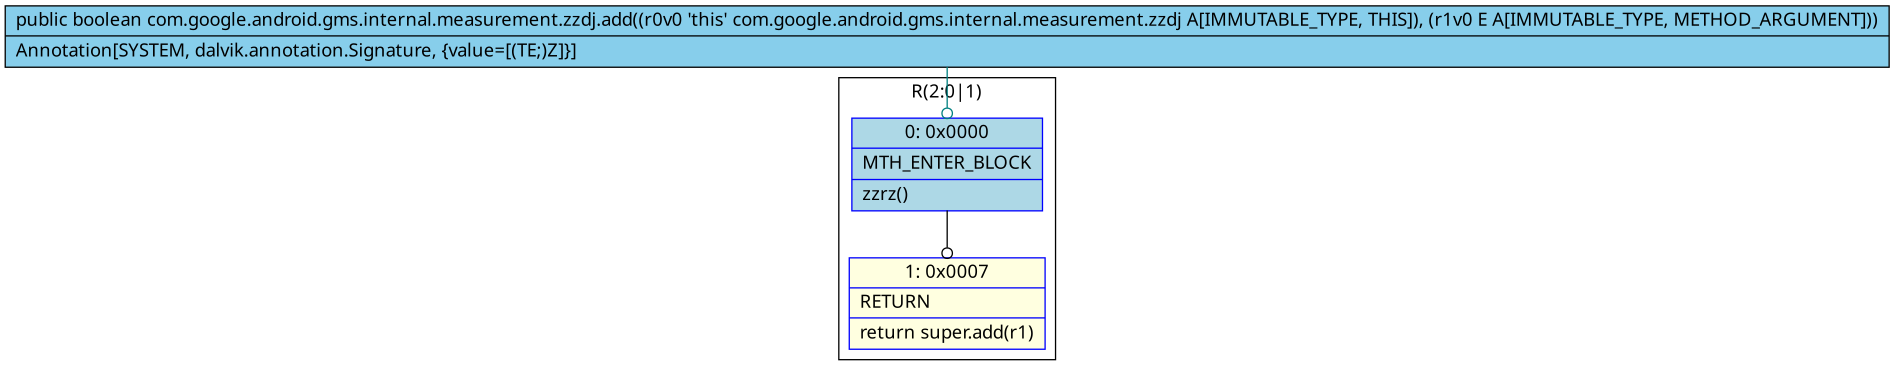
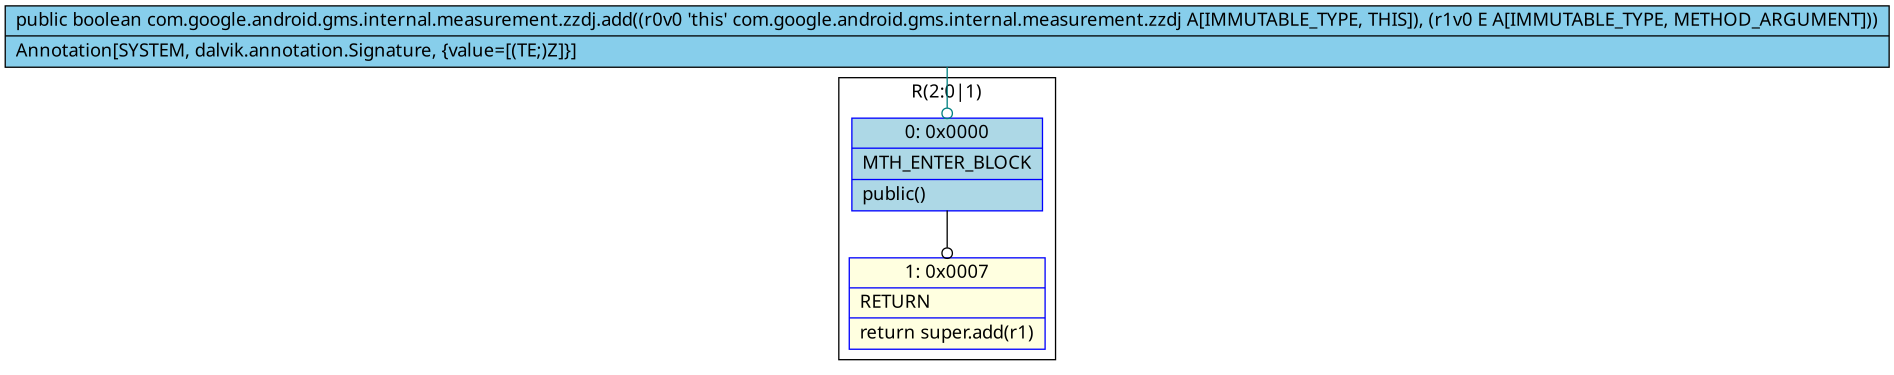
node "0: 0x0000": text "zzrz()" -> "public()"
